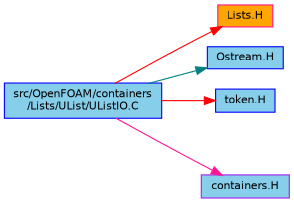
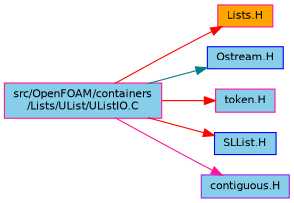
node "src/OpenFOAM/containers /Lists/UList/UListIO.C": color blue -> deeppink
node "token.H": color blue -> deeppink
node "SLList.H": added
node "containers.H": label "containers.H" -> "contiguous.H"
